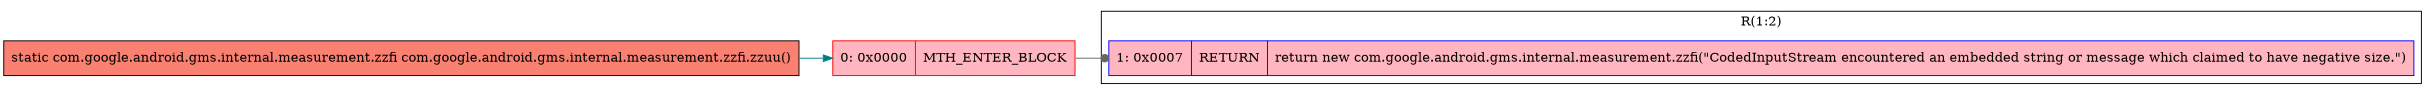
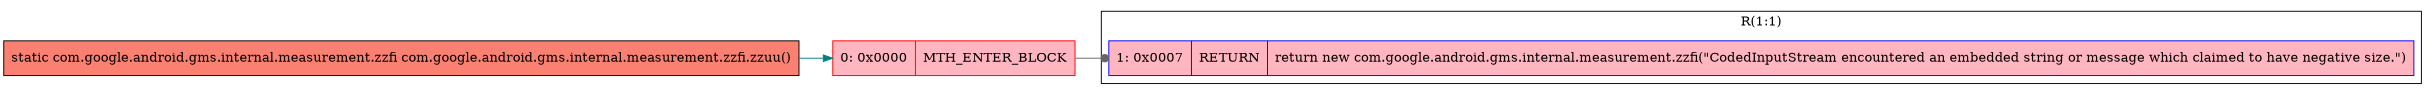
cluster "R(1:2)": label "R(1:2)" -> "R(1:1)"
